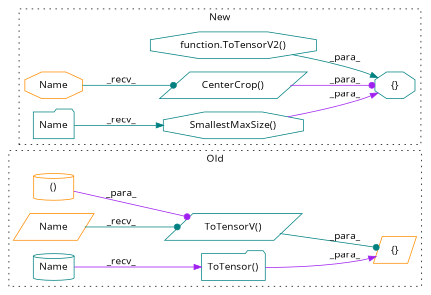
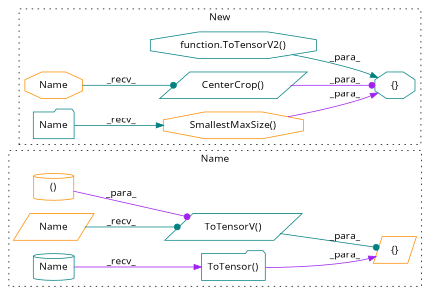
node "SmallestMaxSize()": color teal -> darkorange
cluster "Old": label "Old" -> "Name"
